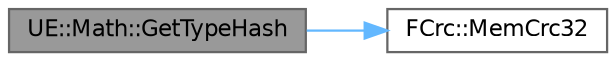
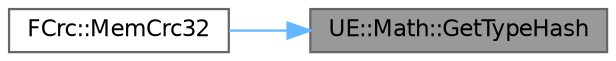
edge "UE::Math::GetTypeHash" -> "FCrc::MemCrc32": reversed
